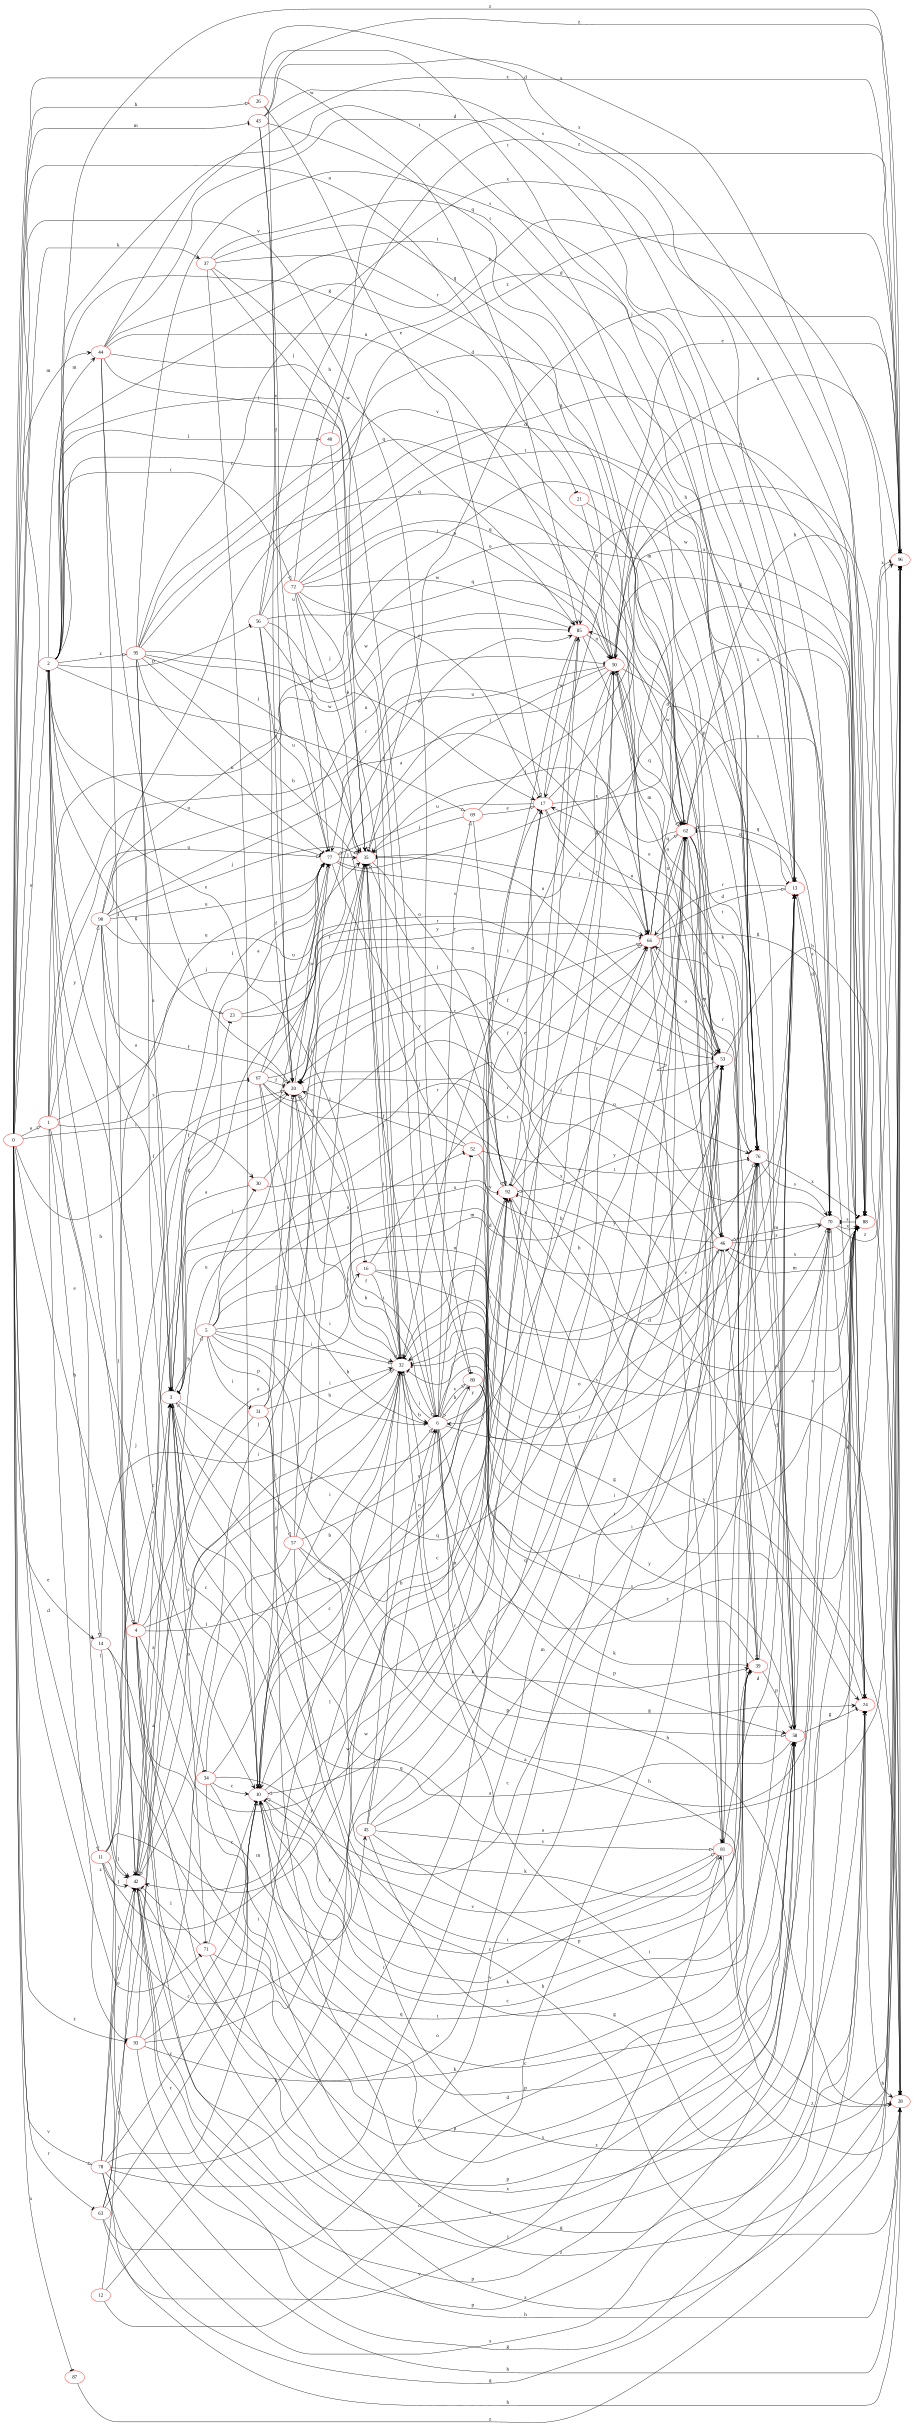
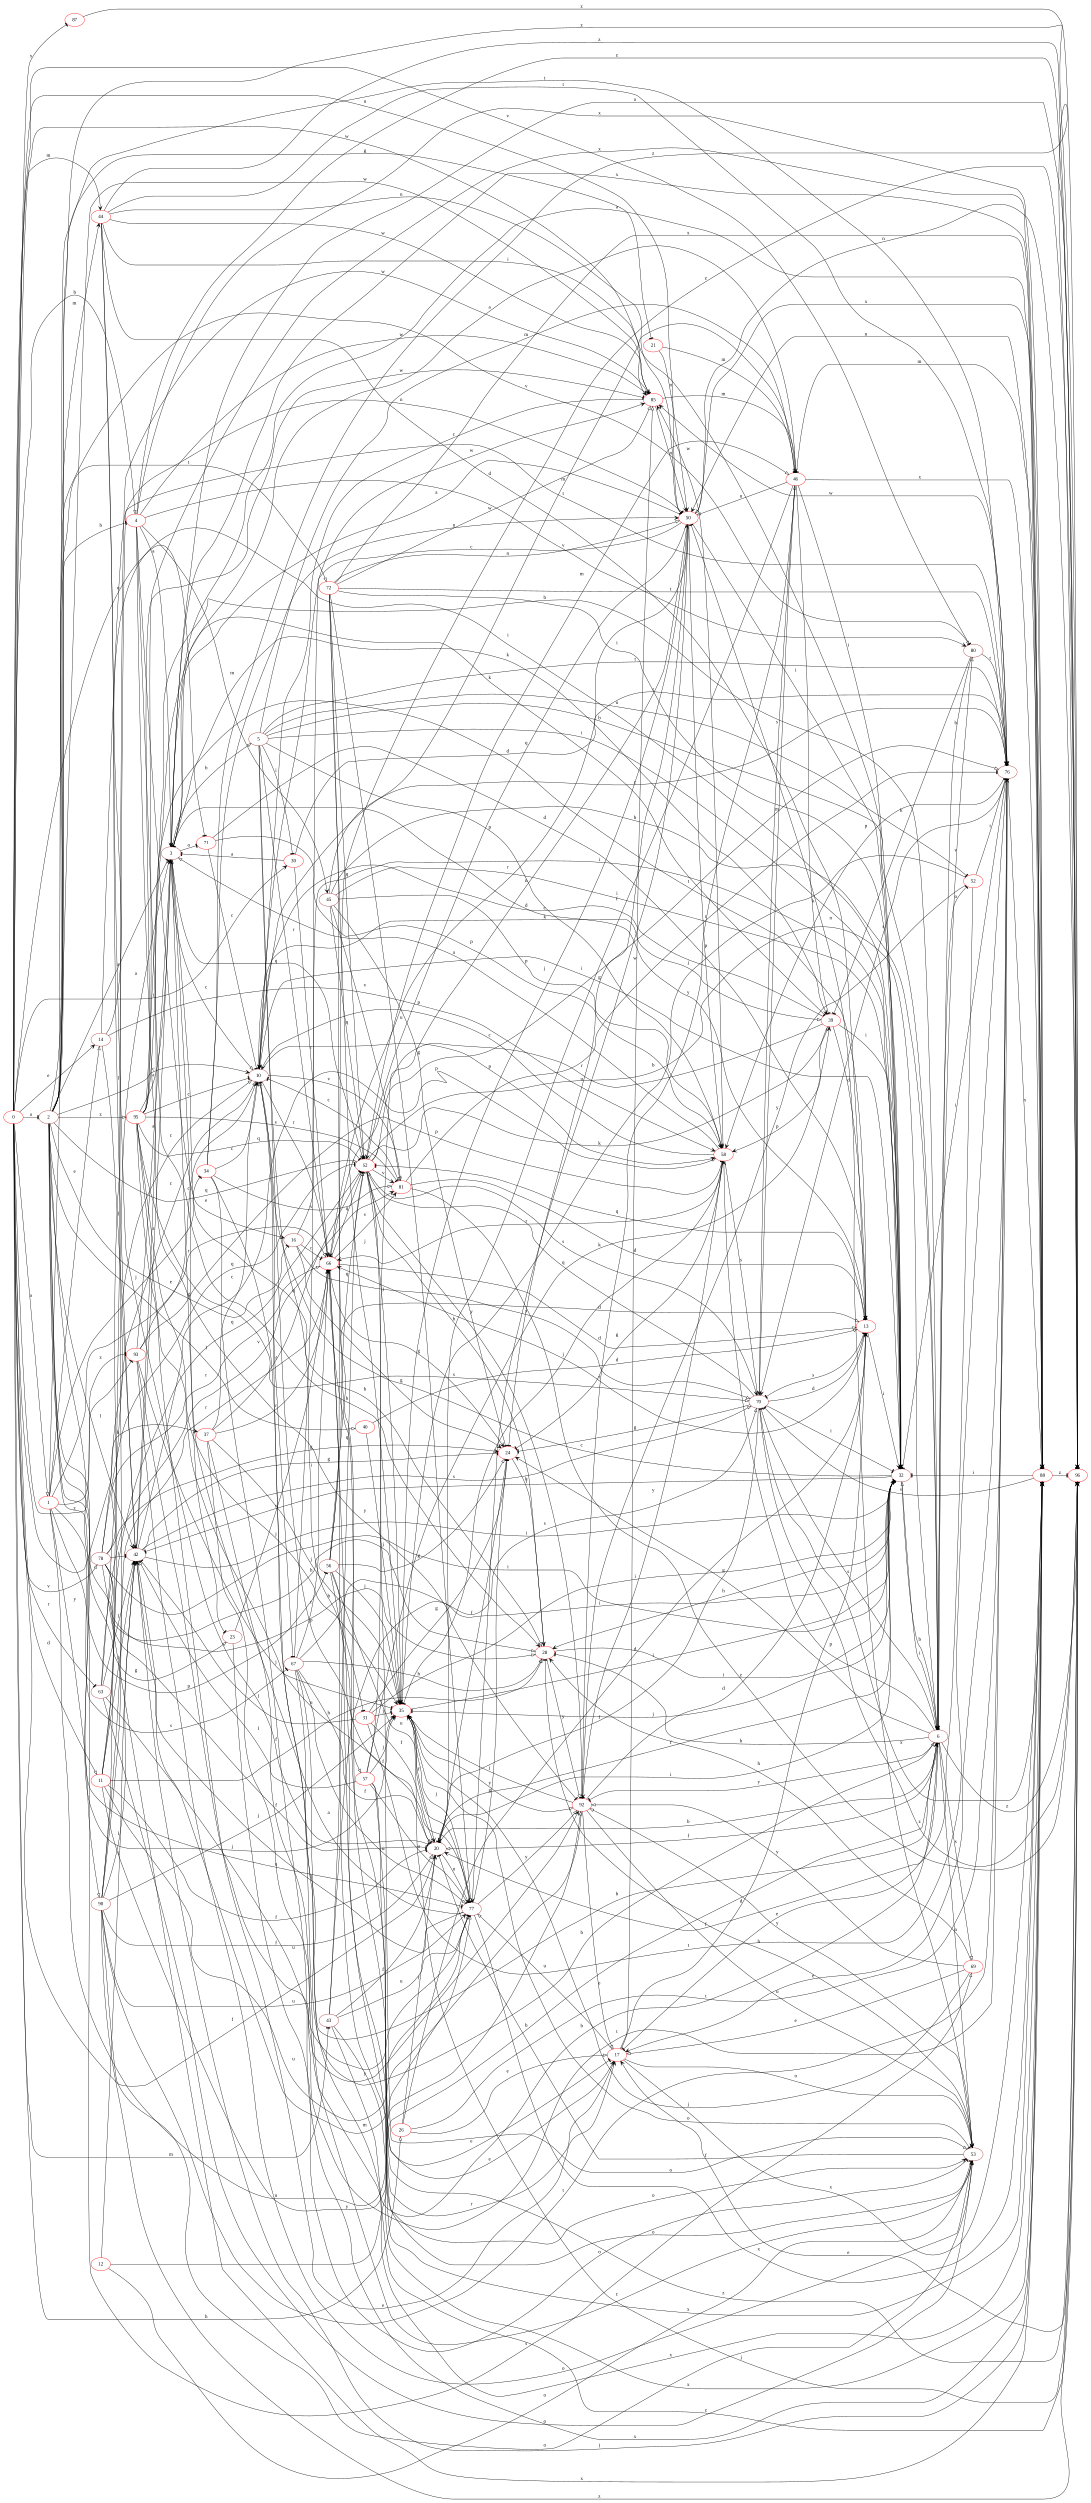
edge "10" -> "20": now "10" -> "67"
edge "92" -> "42": label "l" -> "m"
edge "71" -> "42": removed, label "l"
